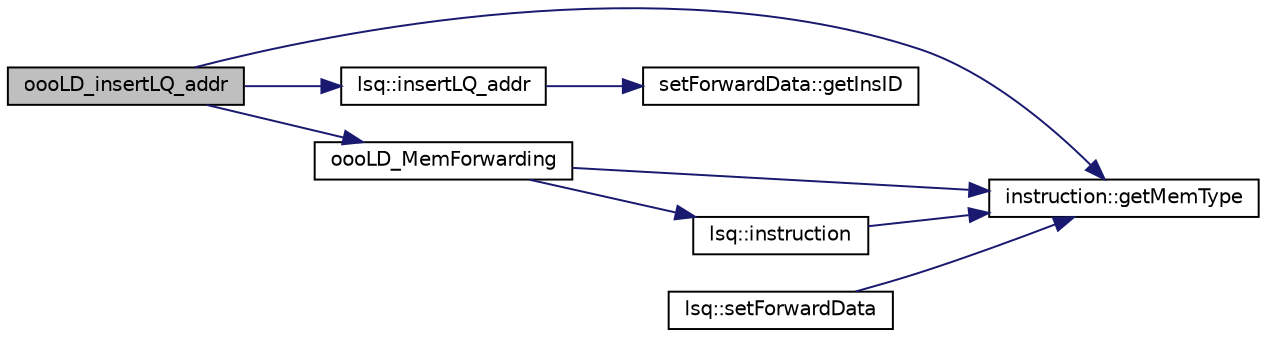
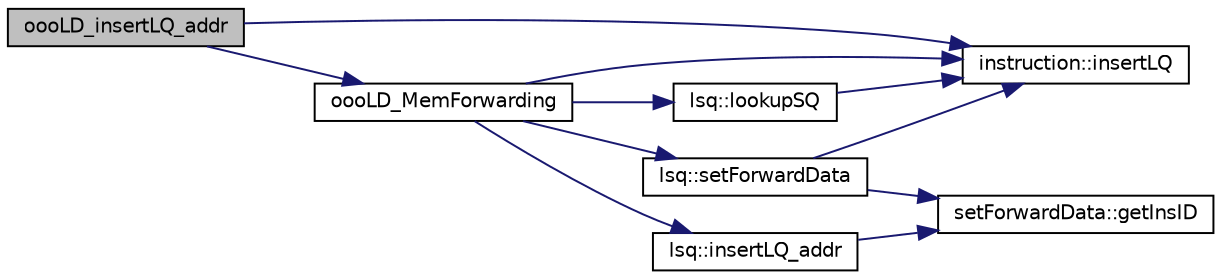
edge "oooLD_insertLQ_addr" -> "lsq::insertLQ_addr": now "oooLD_MemForwarding" -> "lsq::insertLQ_addr"
edge "oooLD_MemForwarding" -> "lsq::setForwardData": added
edge "lsq::setForwardData" -> "setForwardData::getInsID": added
node "instruction::getMemType": label "instruction::getMemType" -> "instruction::insertLQ"
node "lsq::instruction": label "lsq::instruction" -> "lsq::lookupSQ"
